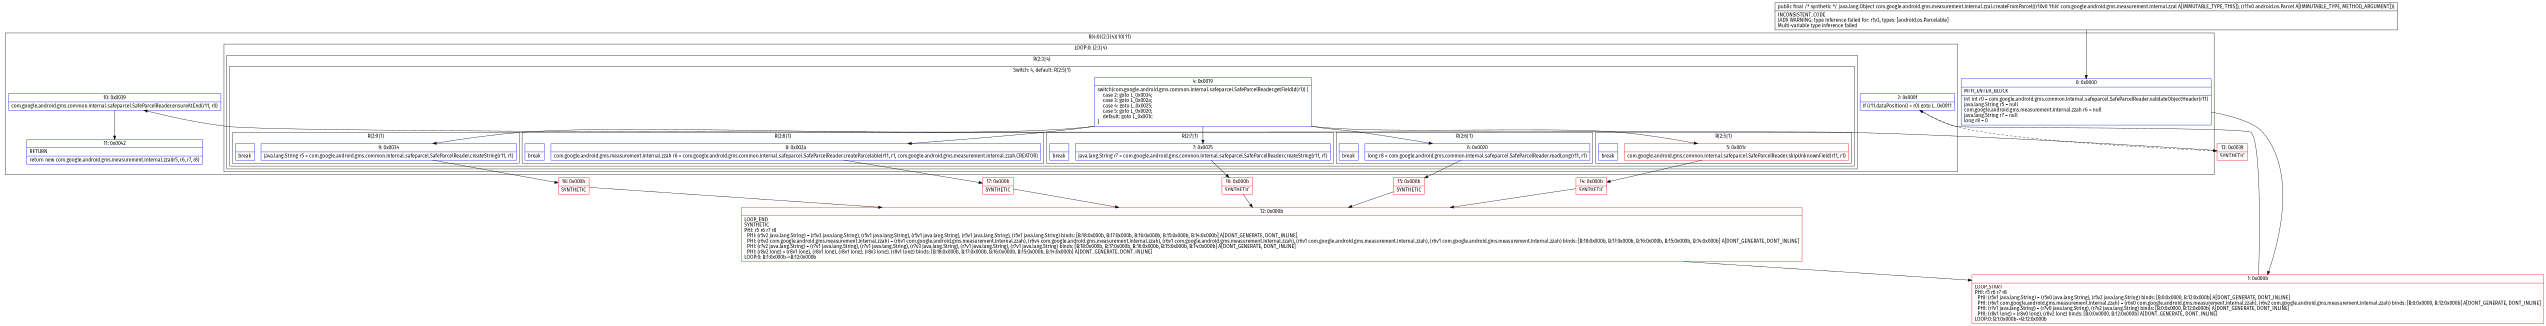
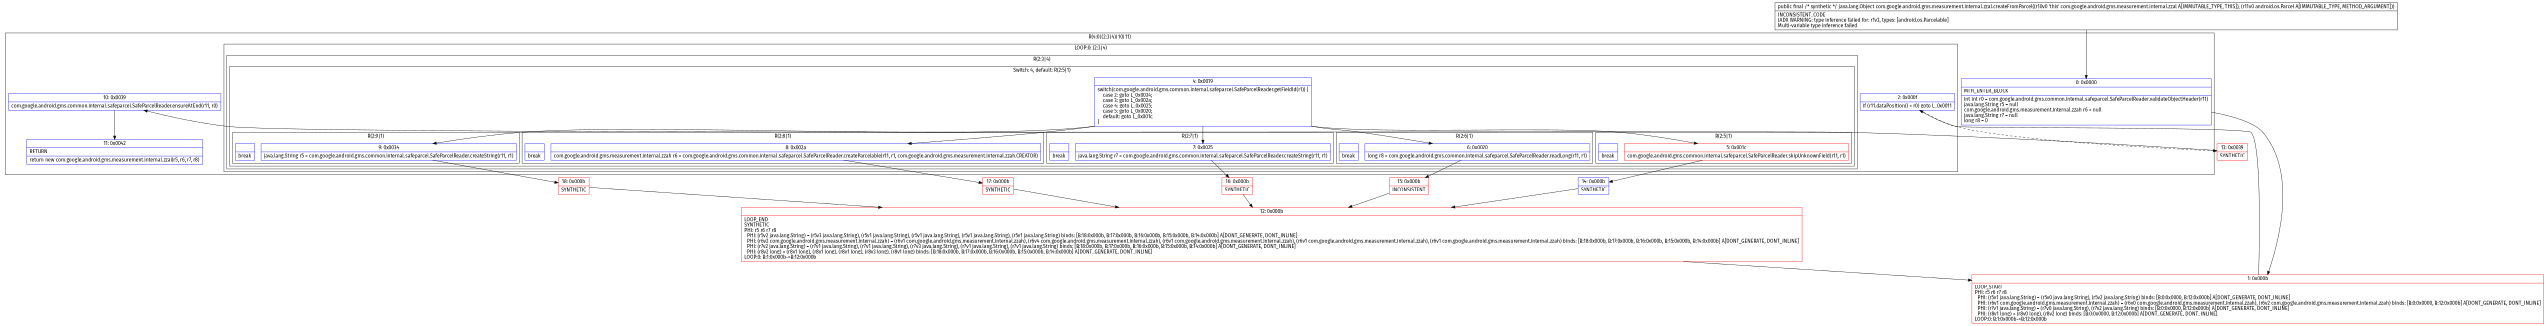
node "14: 0x000b": color red -> blue
node "15: 0x000b": text "SYNTHETIC" -> "INCONSISTENT"
